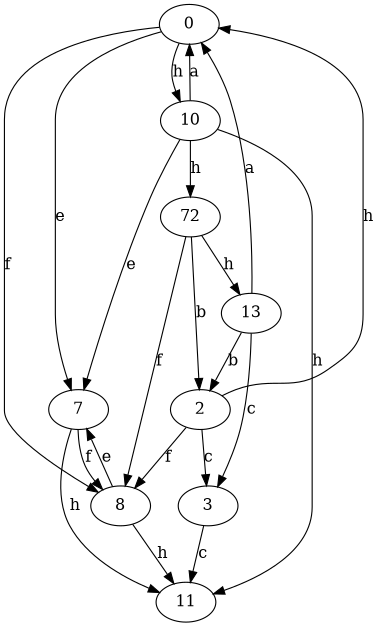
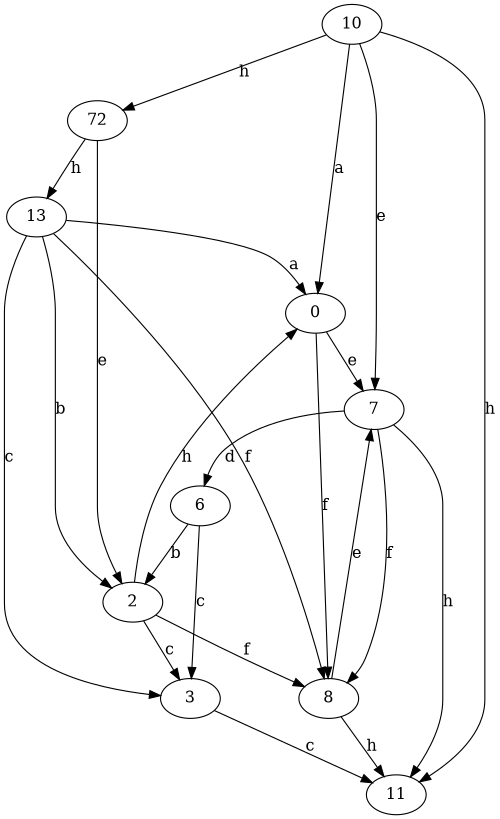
edge "0" -> "10": removed, label "h"
edge "72" -> "2": label "b" -> "e"
edge "72" -> "8": now "13" -> "8"
node "6": added
